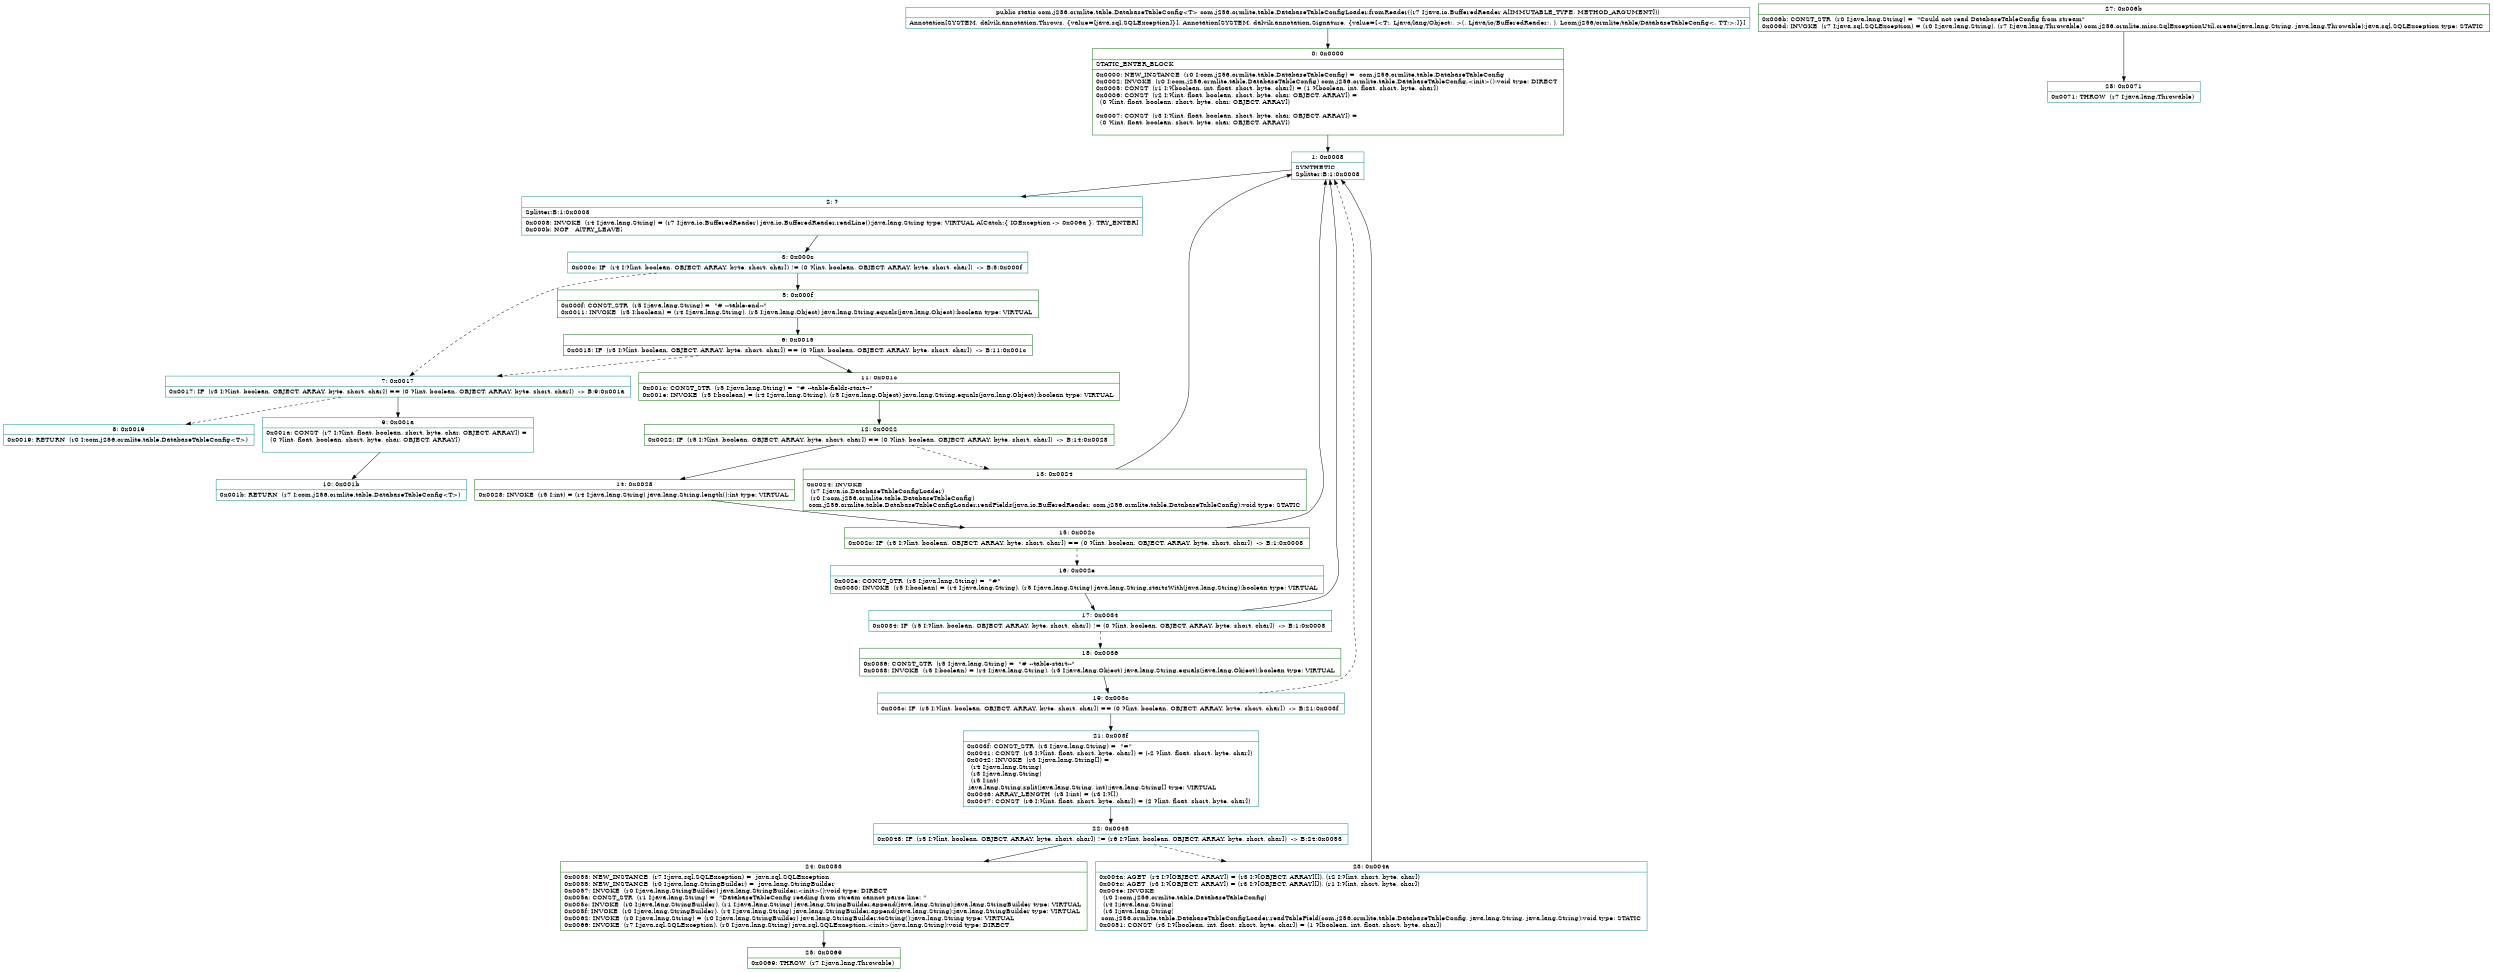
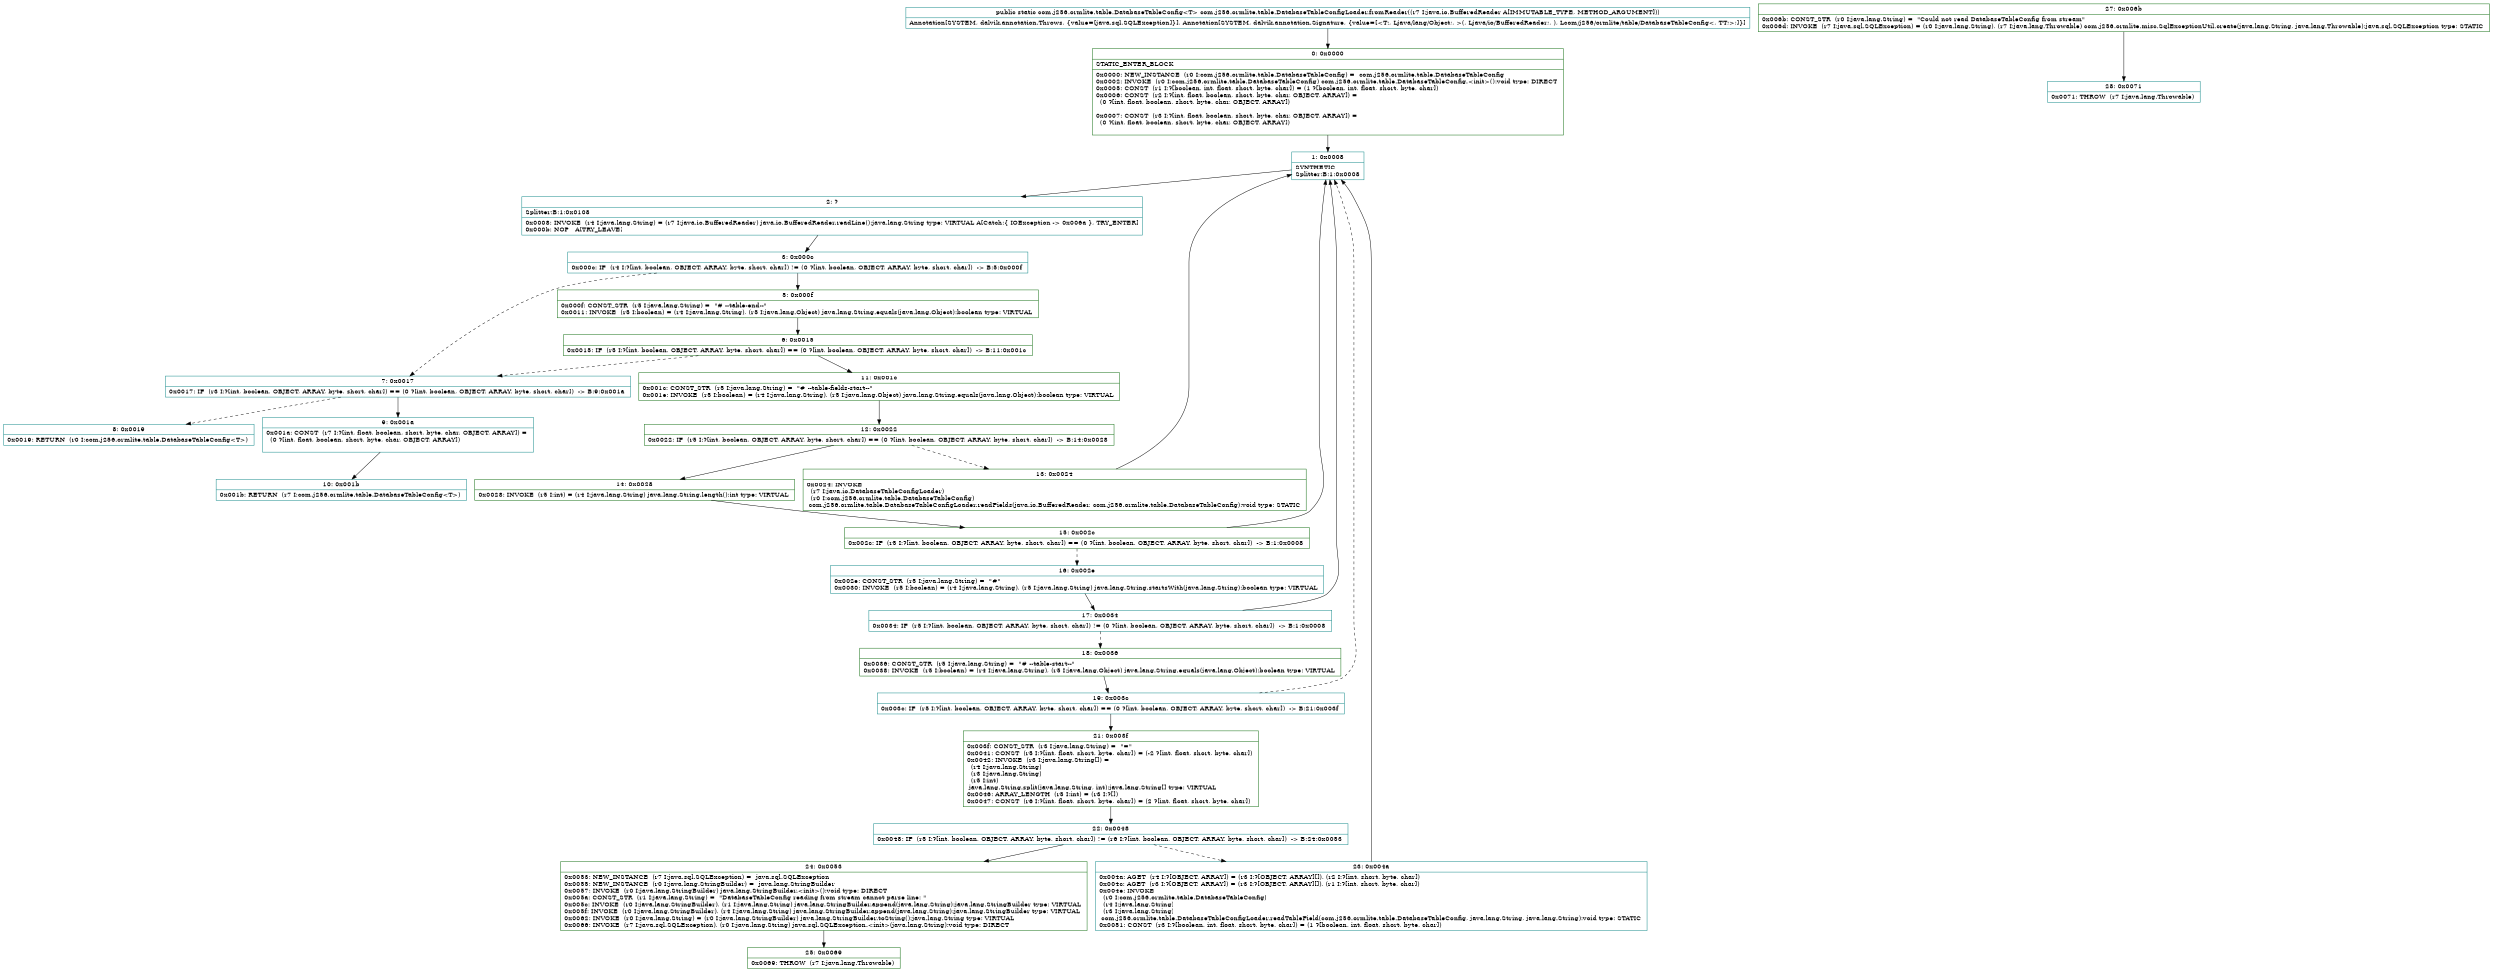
node "2: ?": text "Splitter:B:1:0x0008" -> "Splitter:B:1:0x0108"
node "21: 0x003f": color teal -> darkgreen
